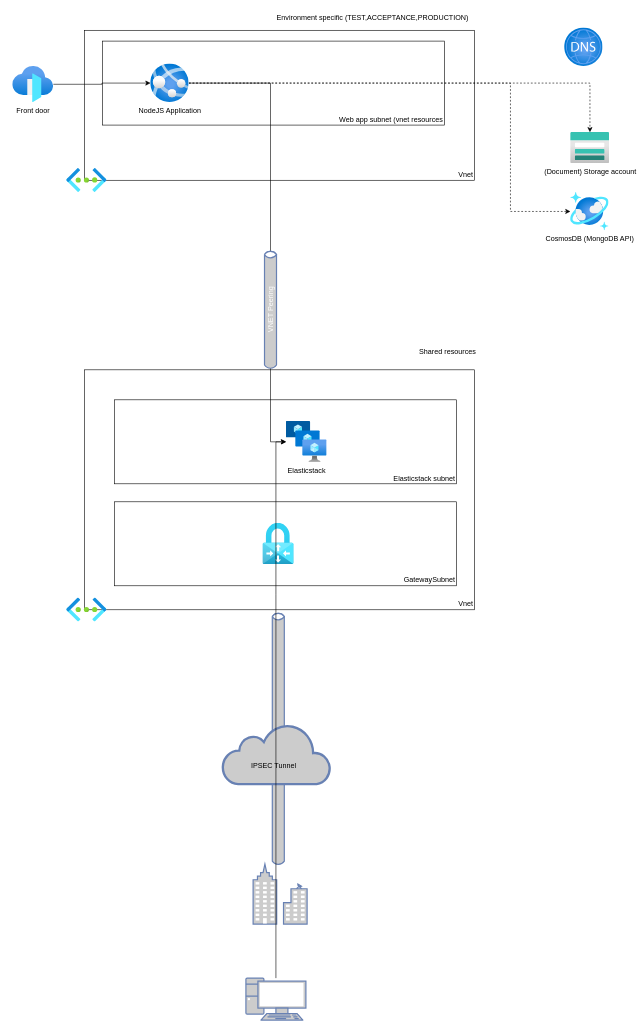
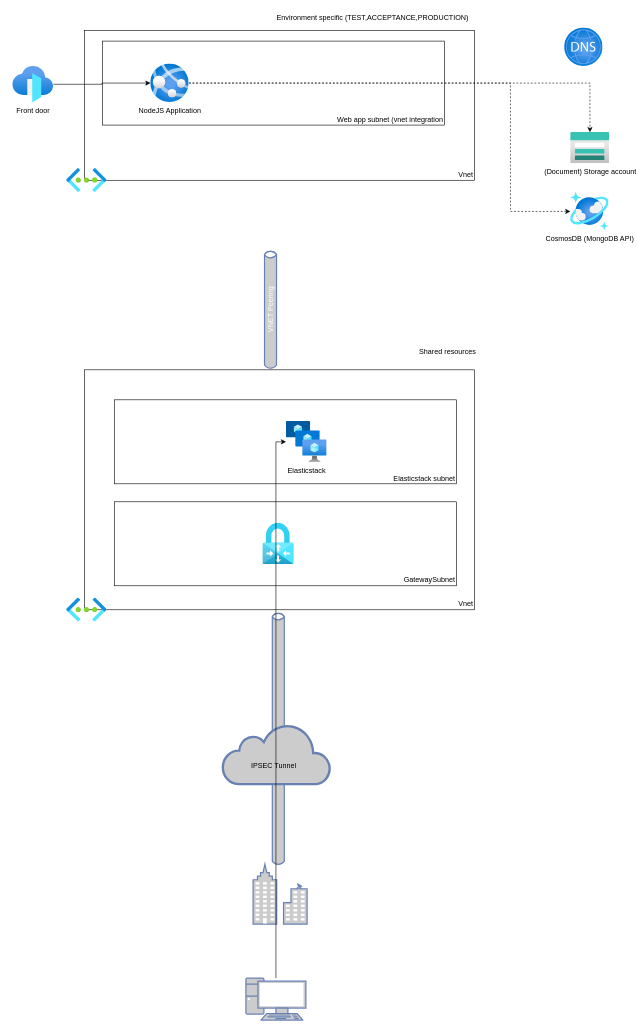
node "Web app subnet (vnet resources": label "Web app subnet (vnet resources" -> "Web app subnet (vnet integration"
edge "NodeJS Application" -> "Elasticstack": removed
